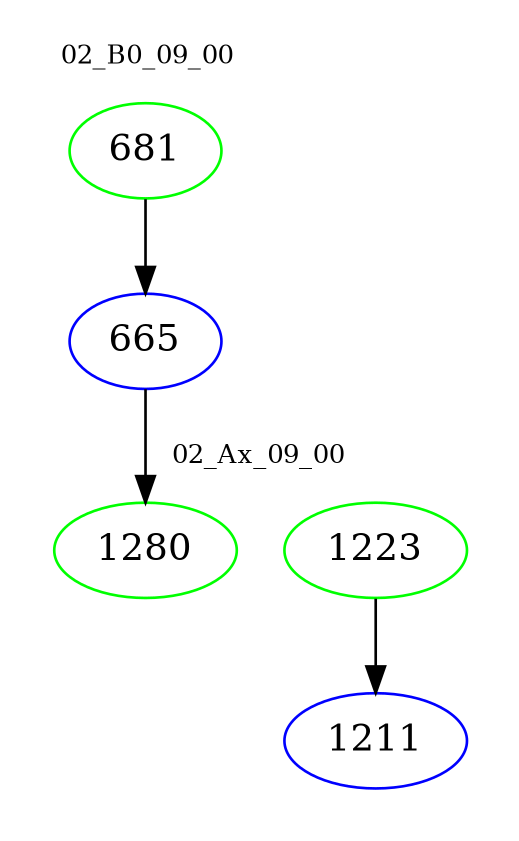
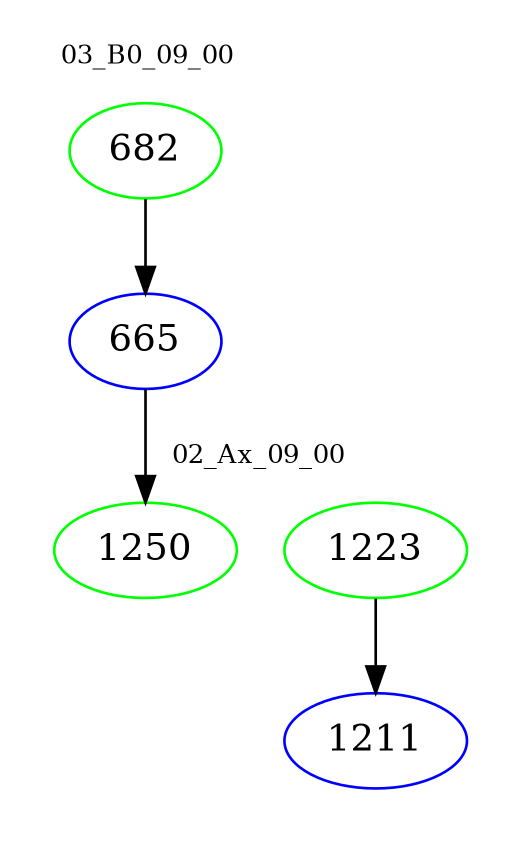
cluster "02_B0_09_00": label "02_B0_09_00" -> "03_B0_09_00"
node "681": label "681" -> "682"
node "1280": label "1280" -> "1250"
